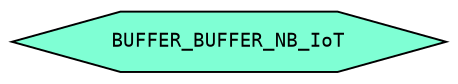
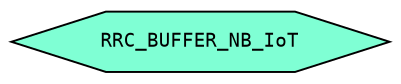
node "BUFFER_BUFFER_NB_IoT": label "BUFFER_BUFFER_NB_IoT" -> "RRC_BUFFER_NB_IoT"
